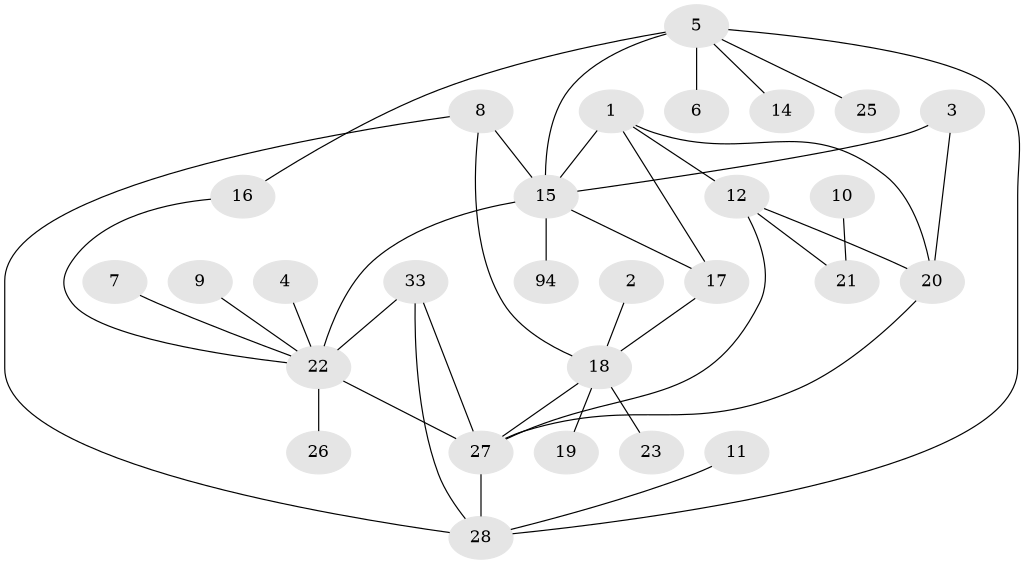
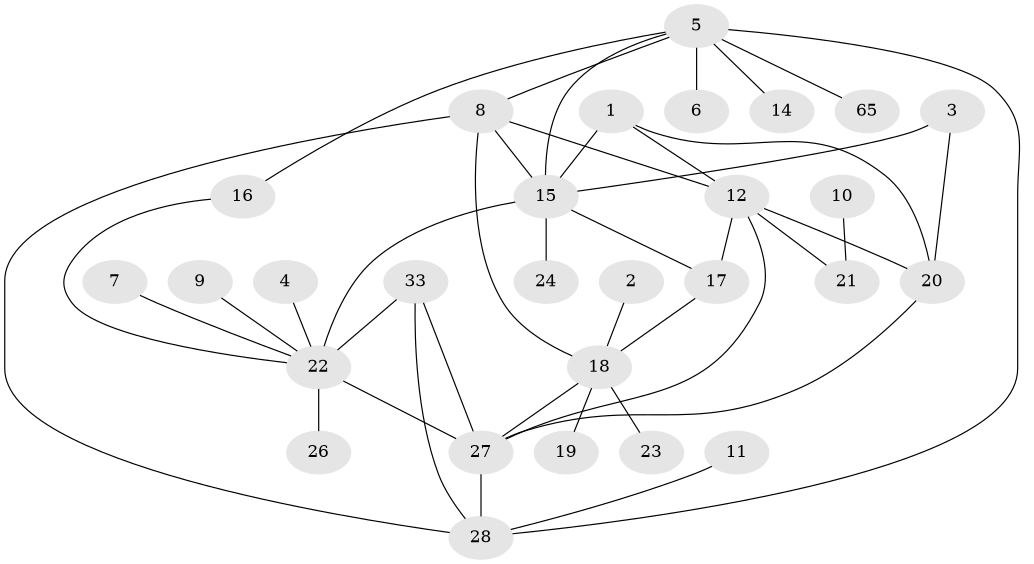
edge "5" -- "8": added
node "25": label "25" -> "65"
edge "8" -- "12": added
edge "1" -- "17": now "12" -- "17"
node "94": label "94" -> "24"
